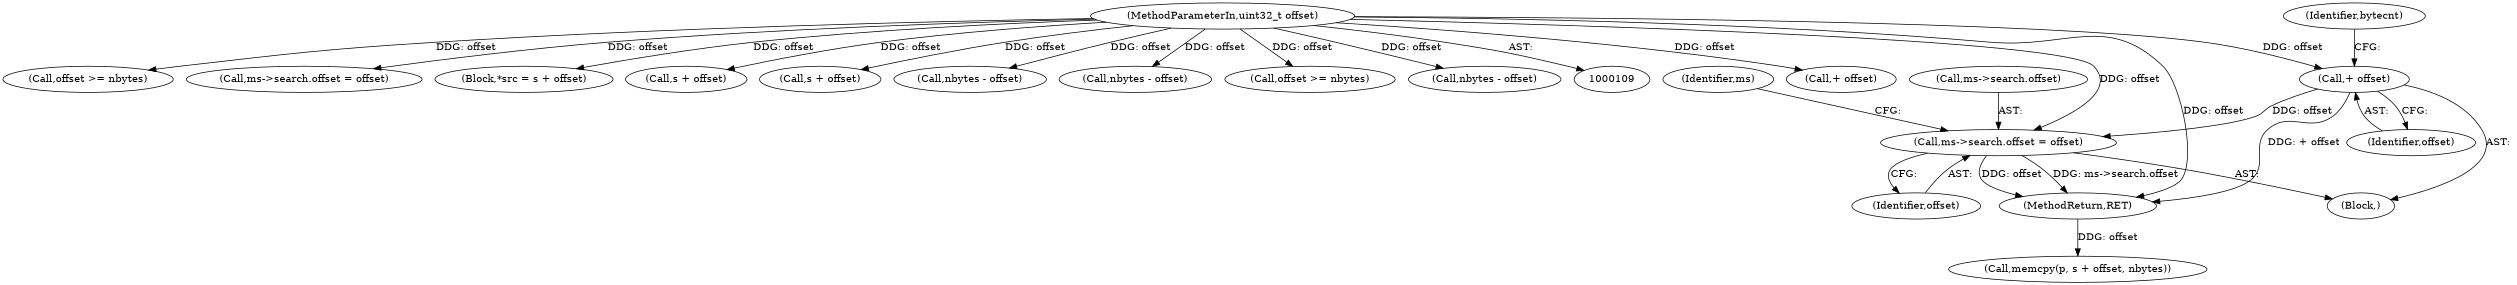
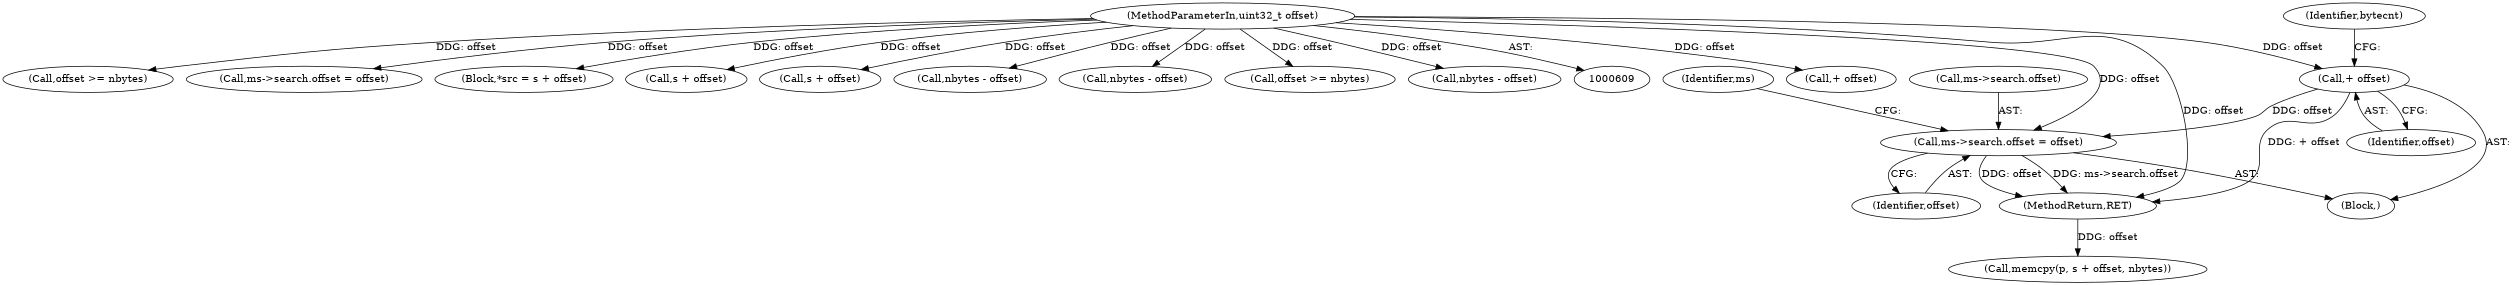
node "1000109": label "1000109" -> "1000609"
